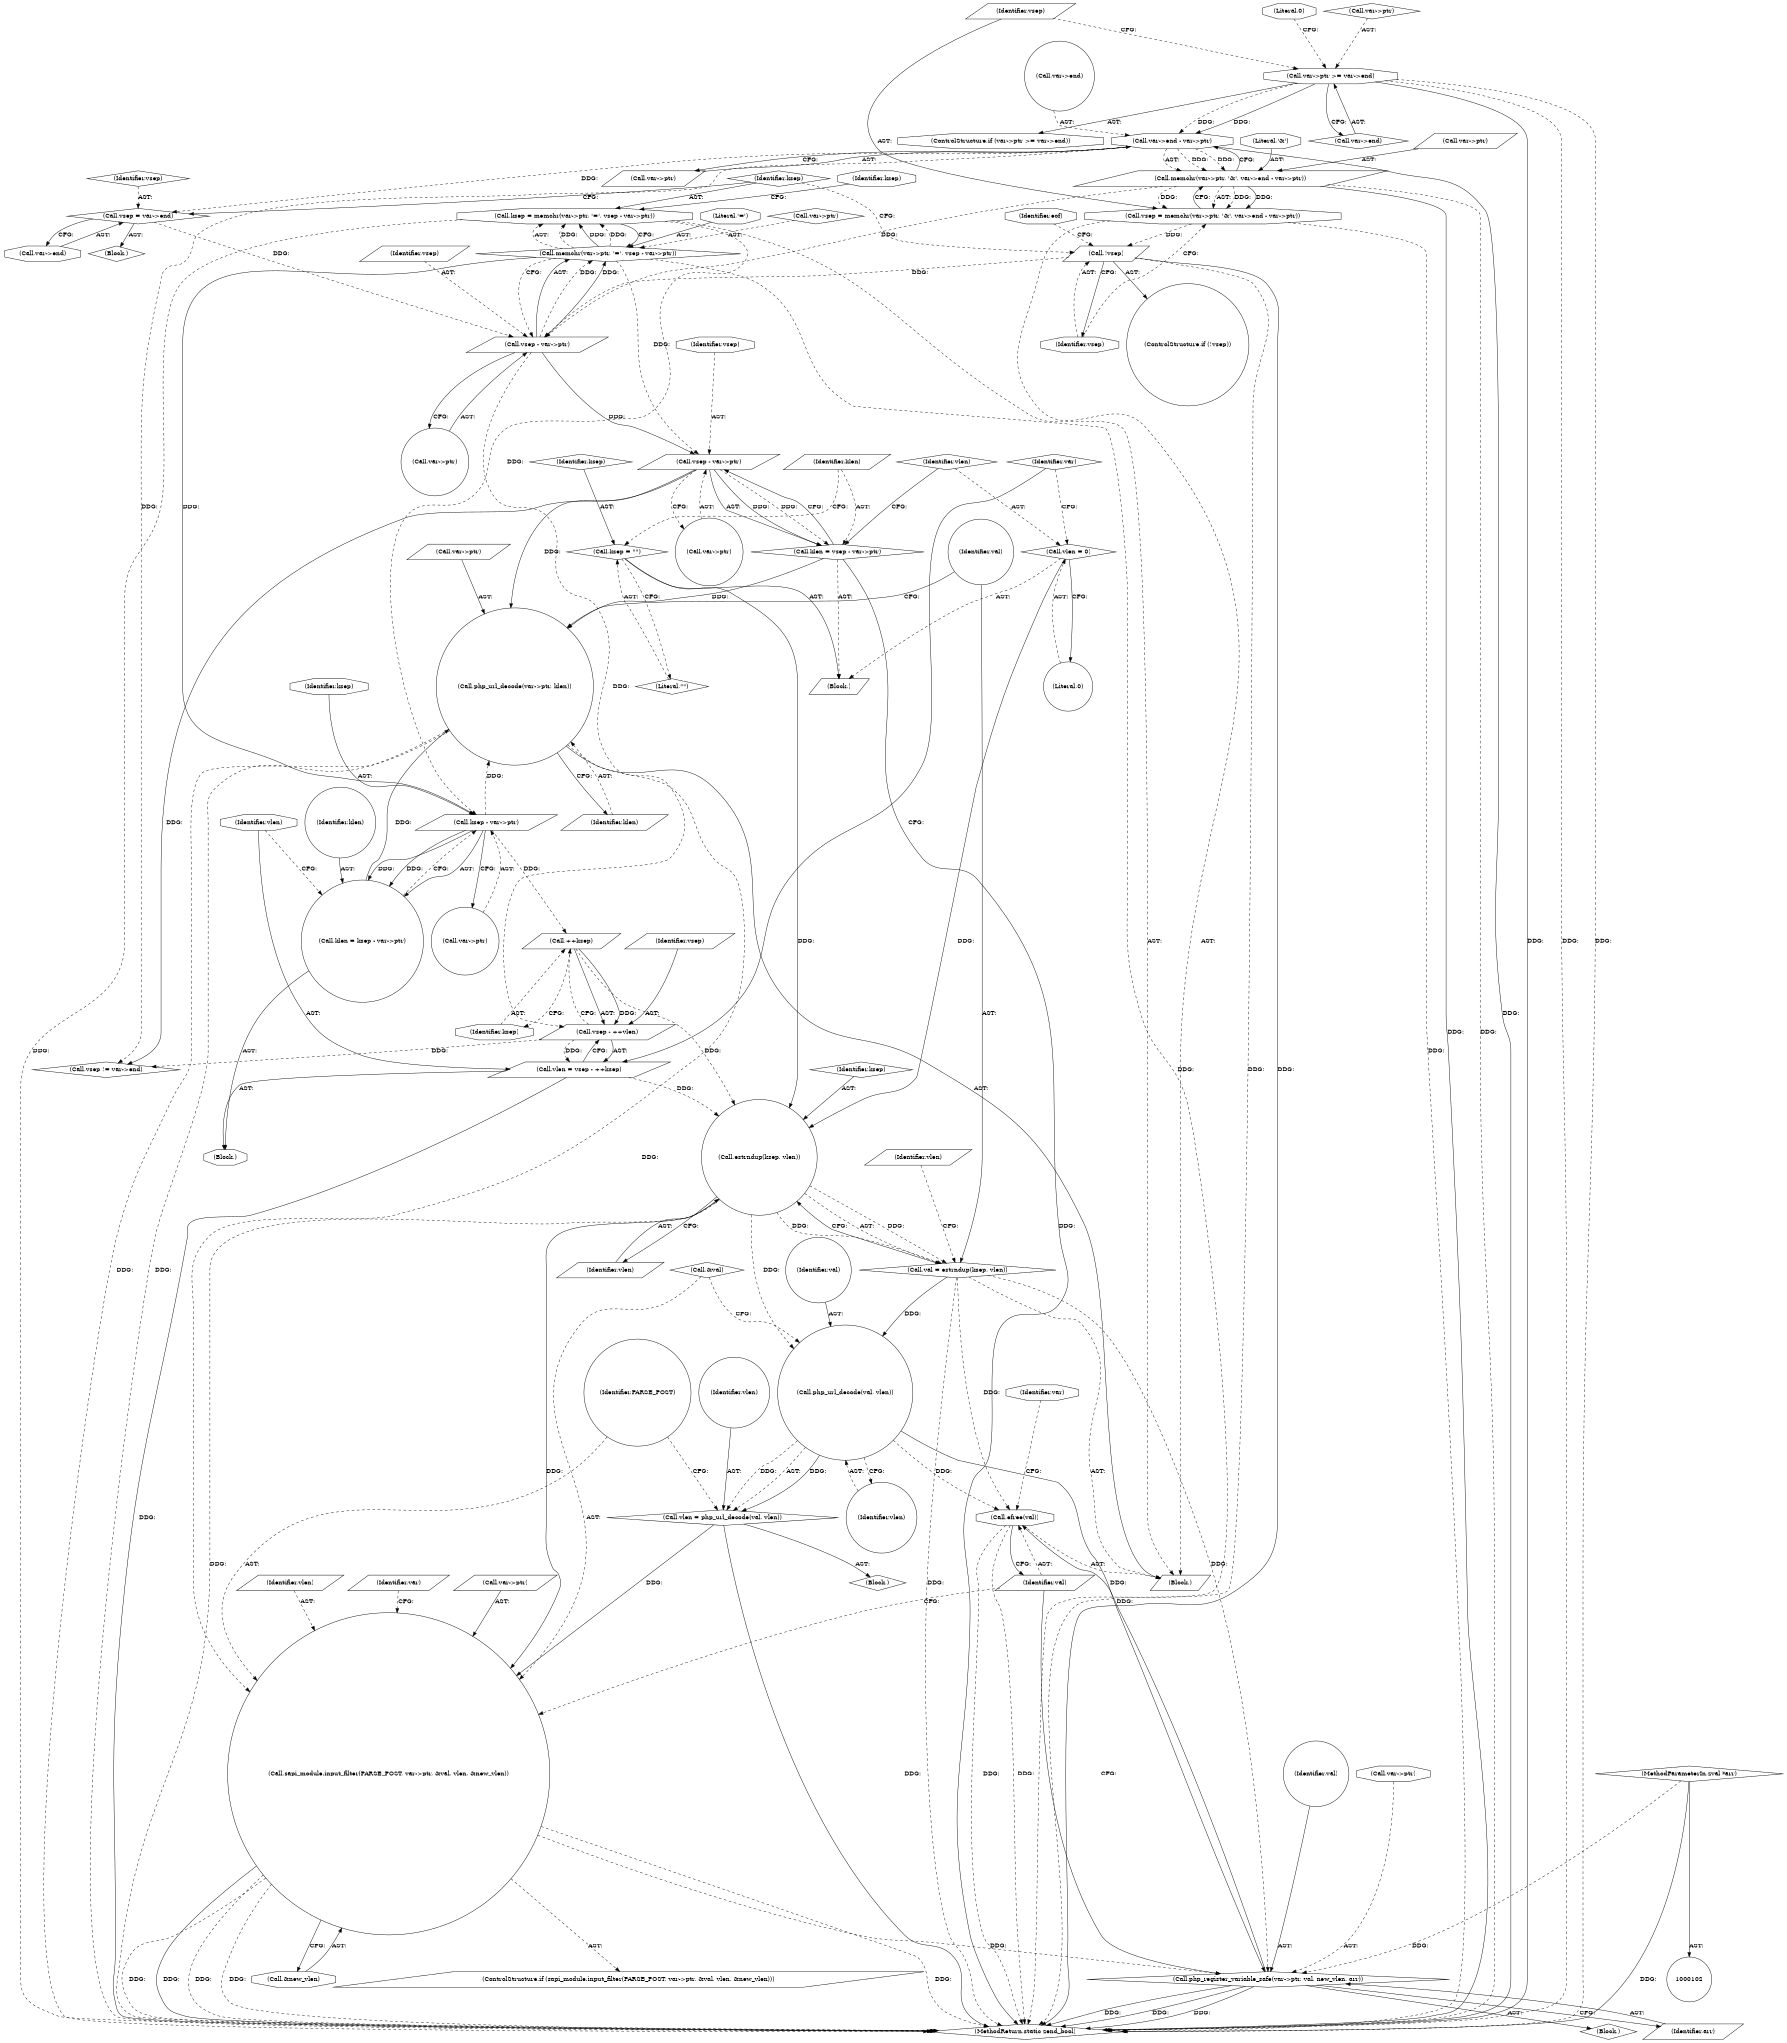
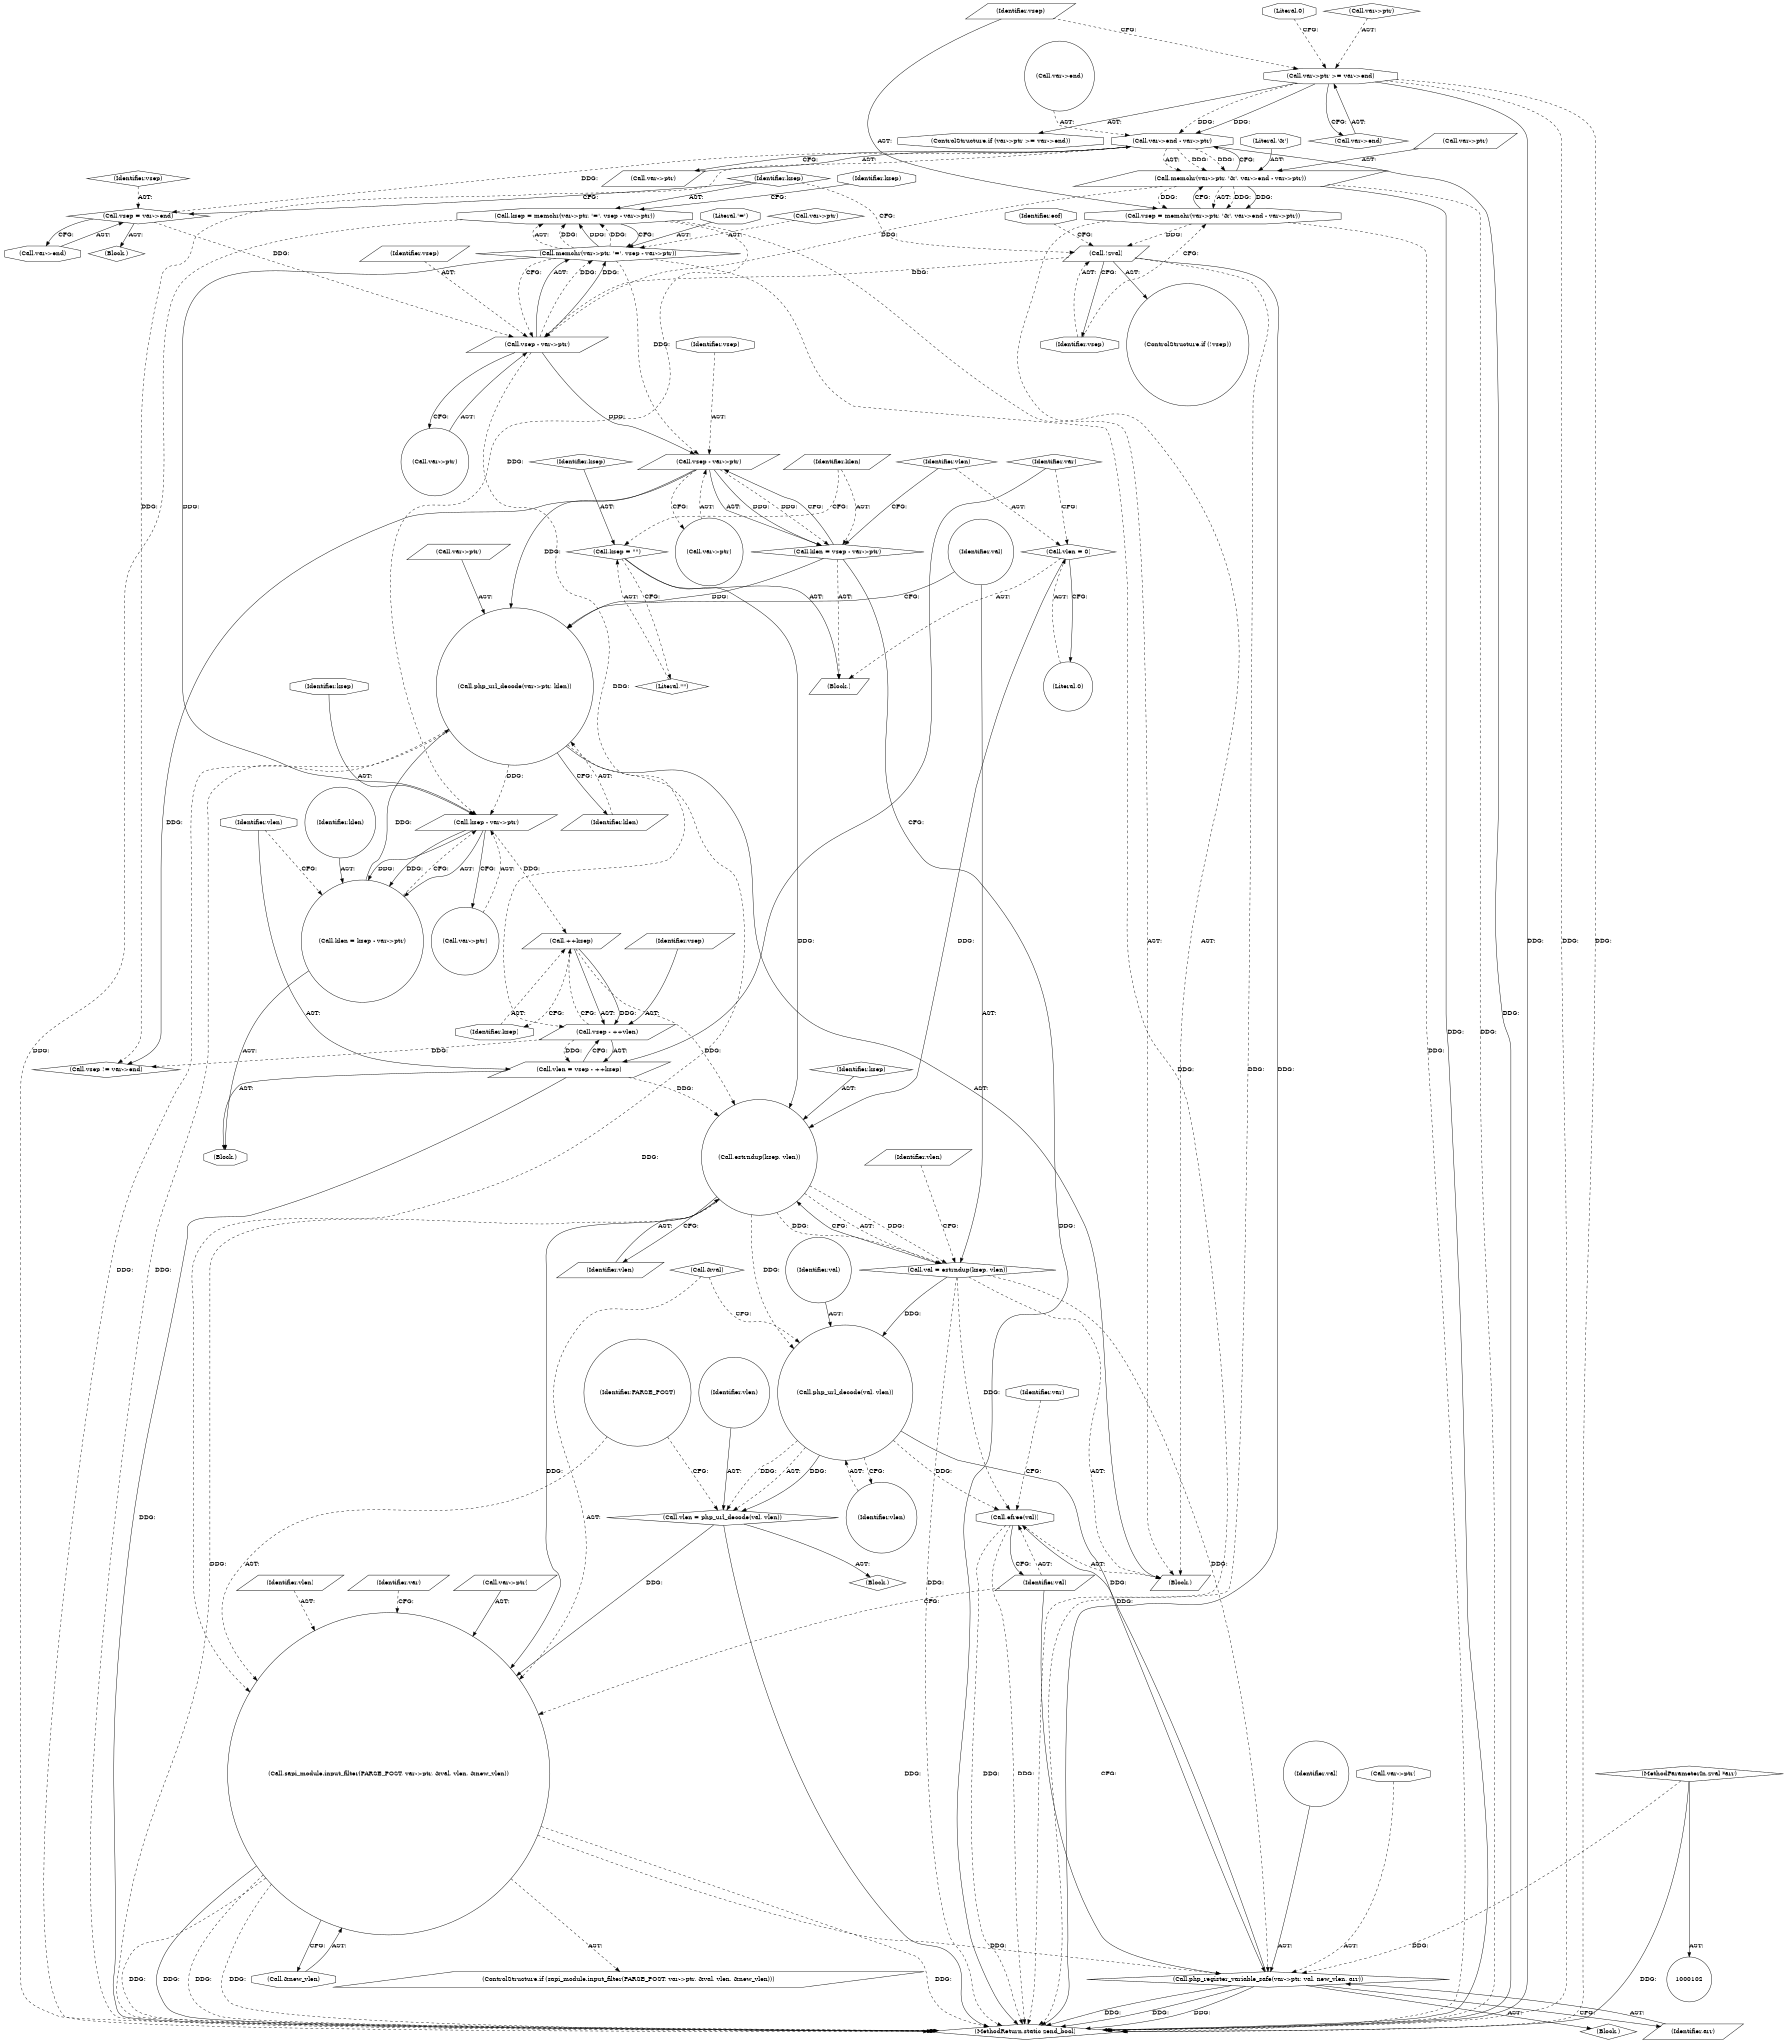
node "(Call,!vsep)": label "(Call,!vsep)" -> "(Call,!zval)"
edge "(Call,ksep - var->ptr)" -> "(Call,php_url_decode(var->ptr, klen))": reversed
